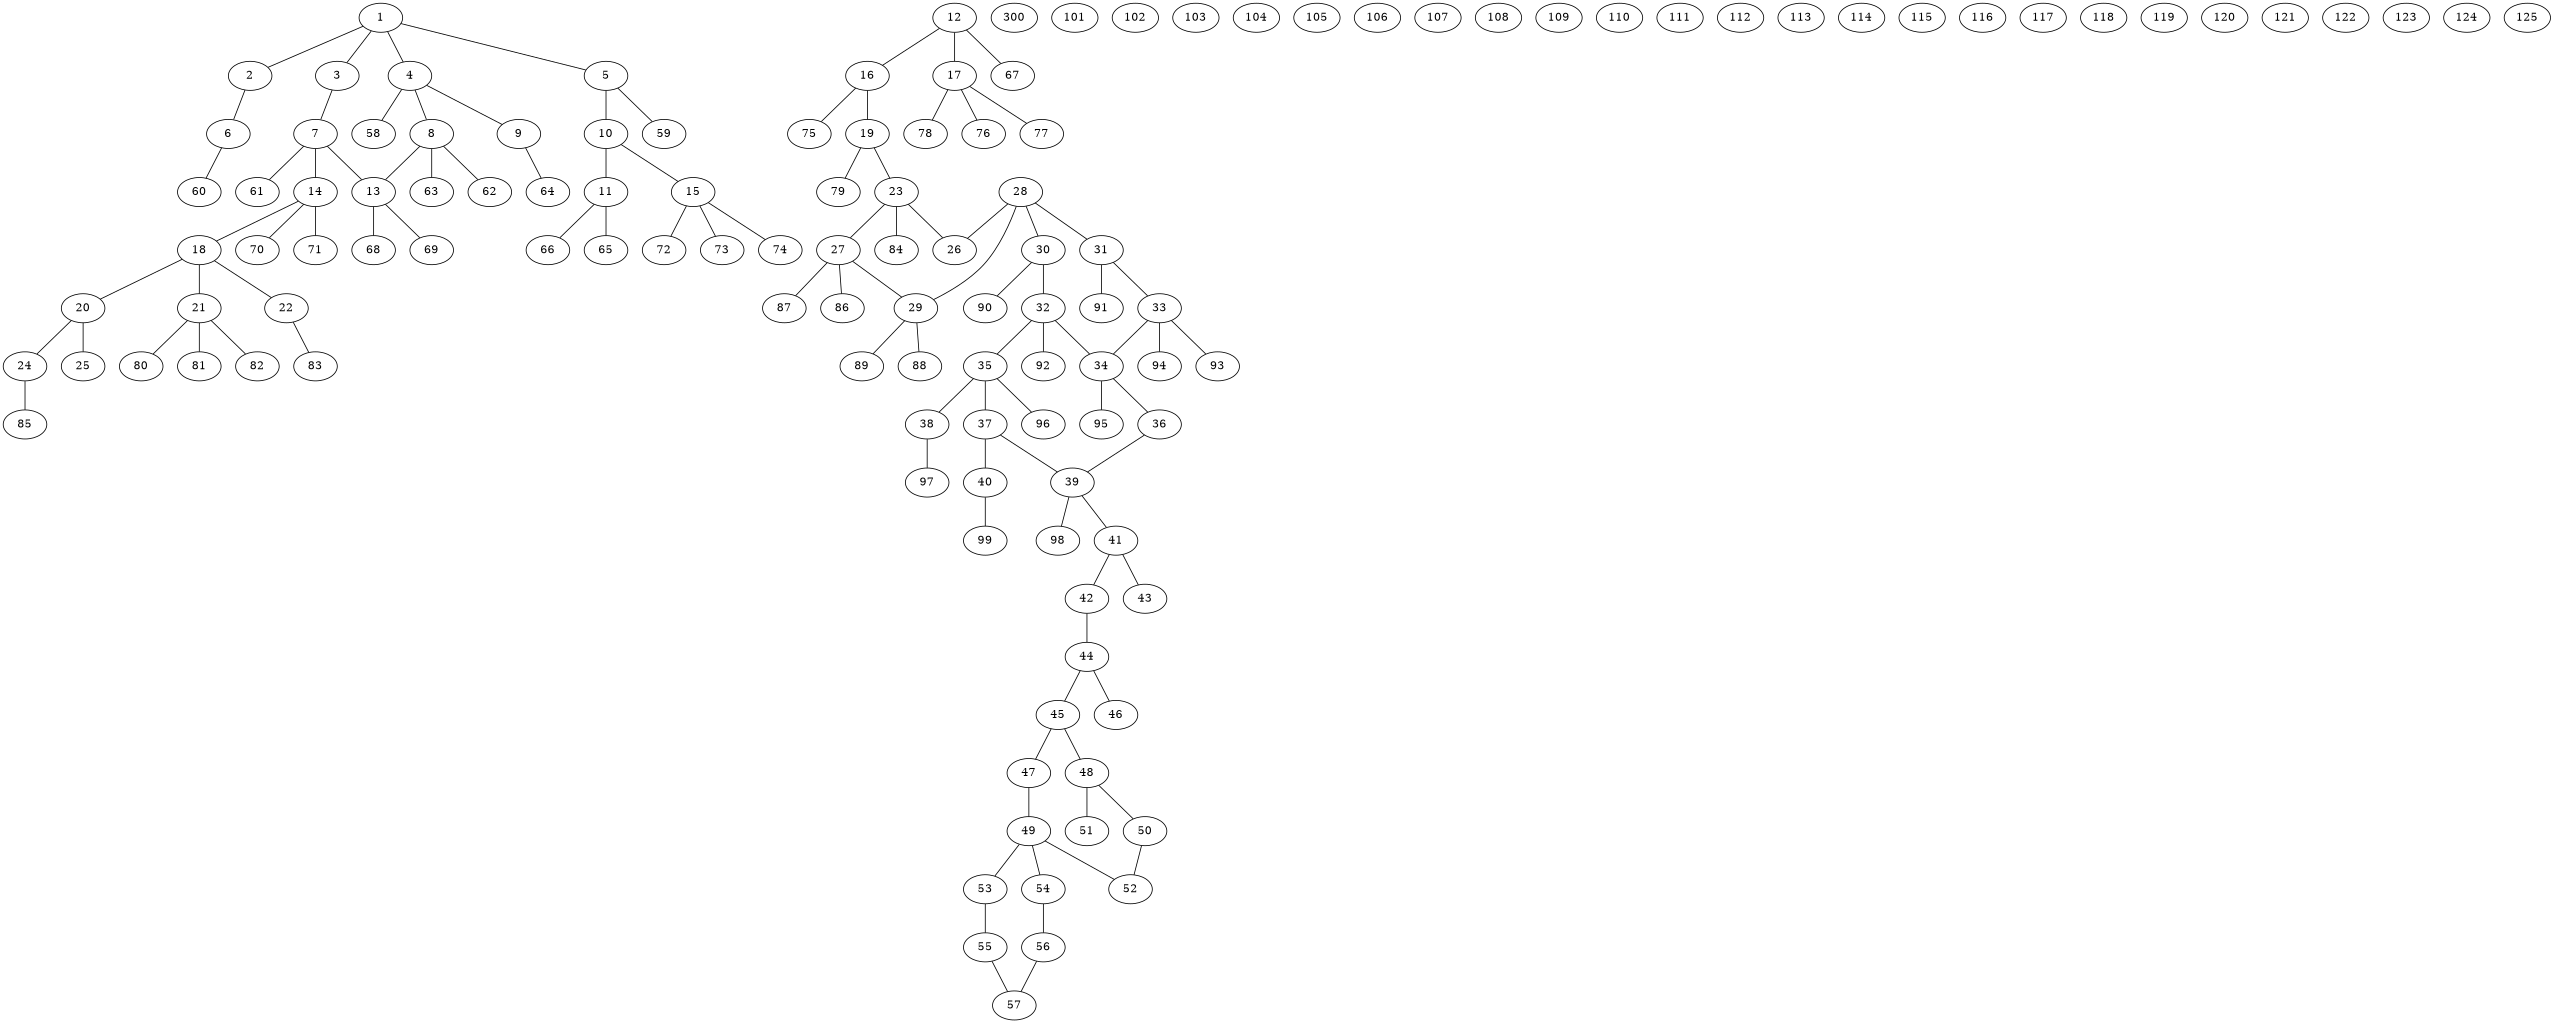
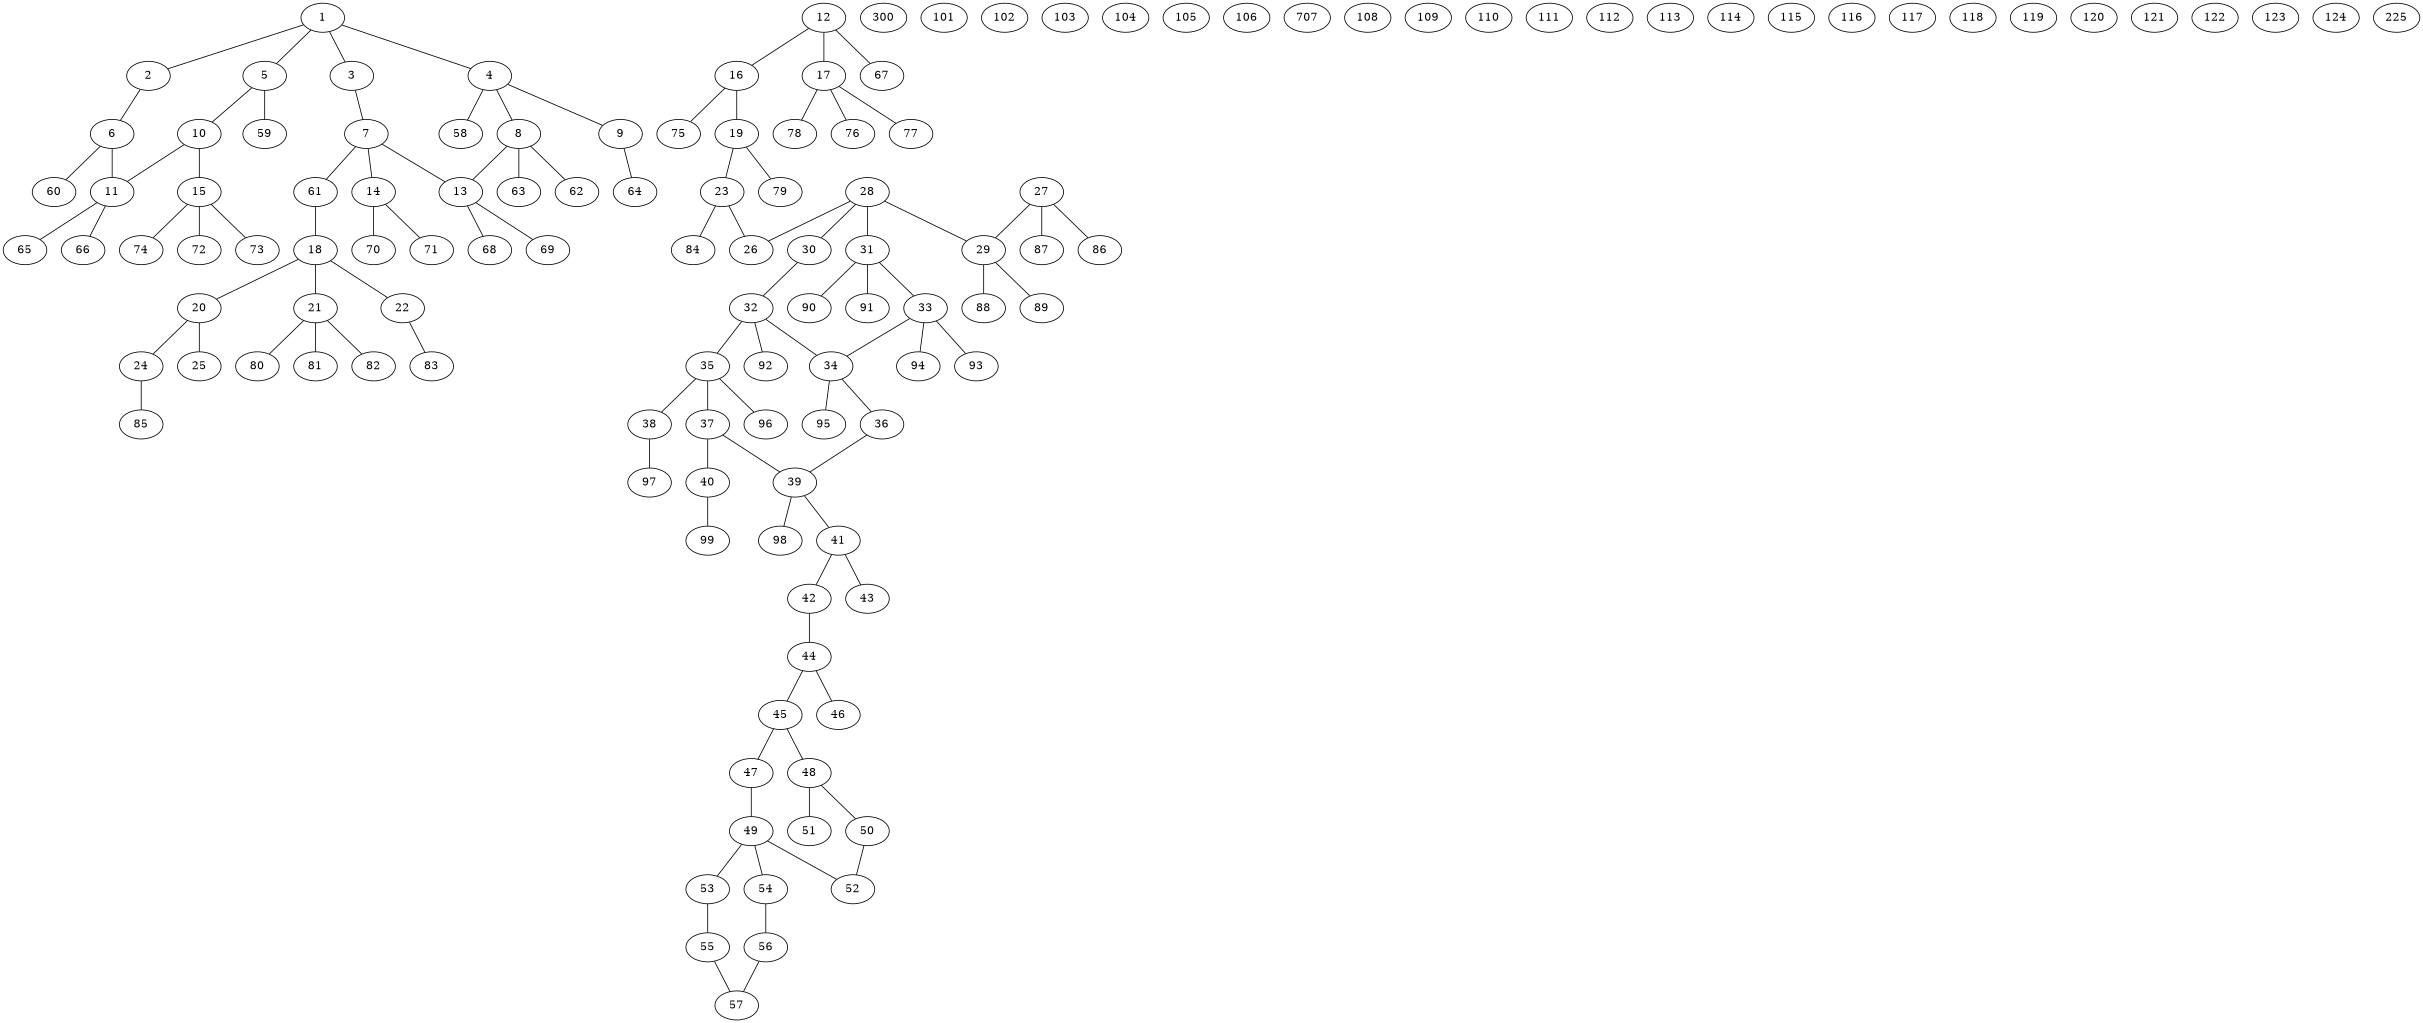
node "107": label "107" -> "707"
node "125": label "125" -> "225"
edge "6" -- "11": added
edge "14" -- "18": now "61" -- "18"
edge "23" -- "27": removed
edge "30" -- "90": now "31" -- "90"
